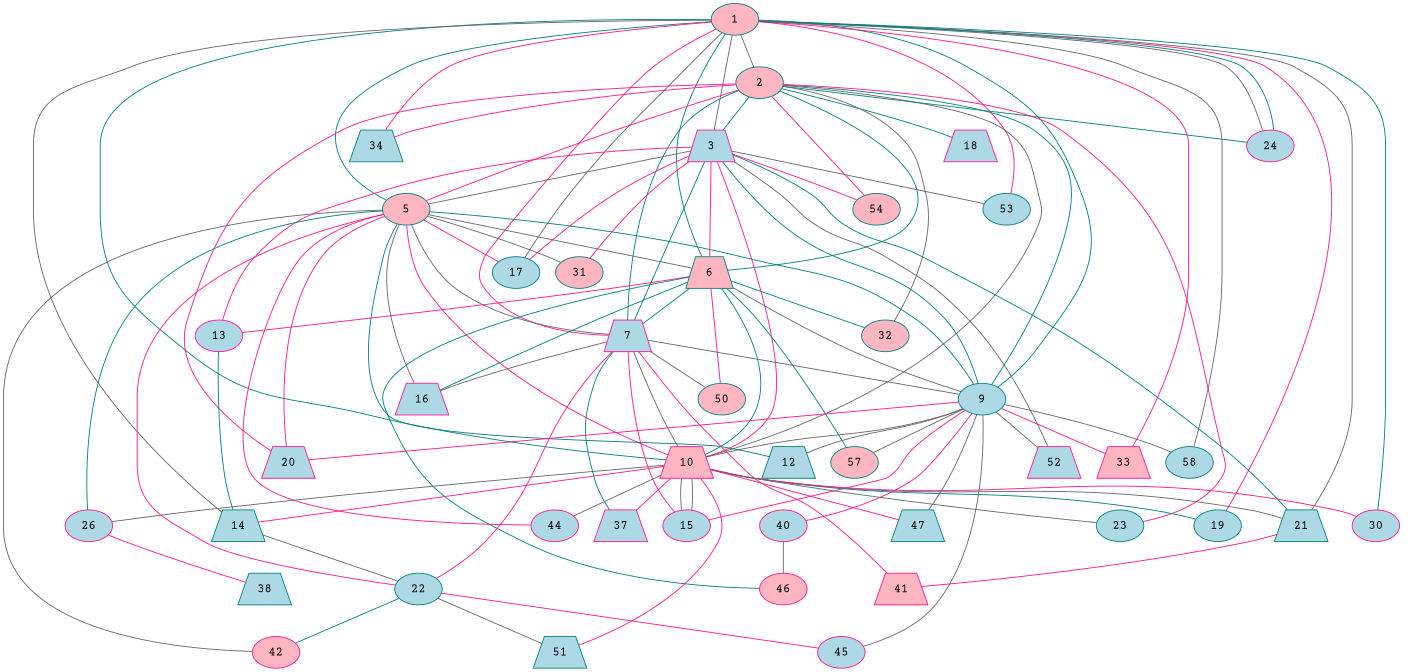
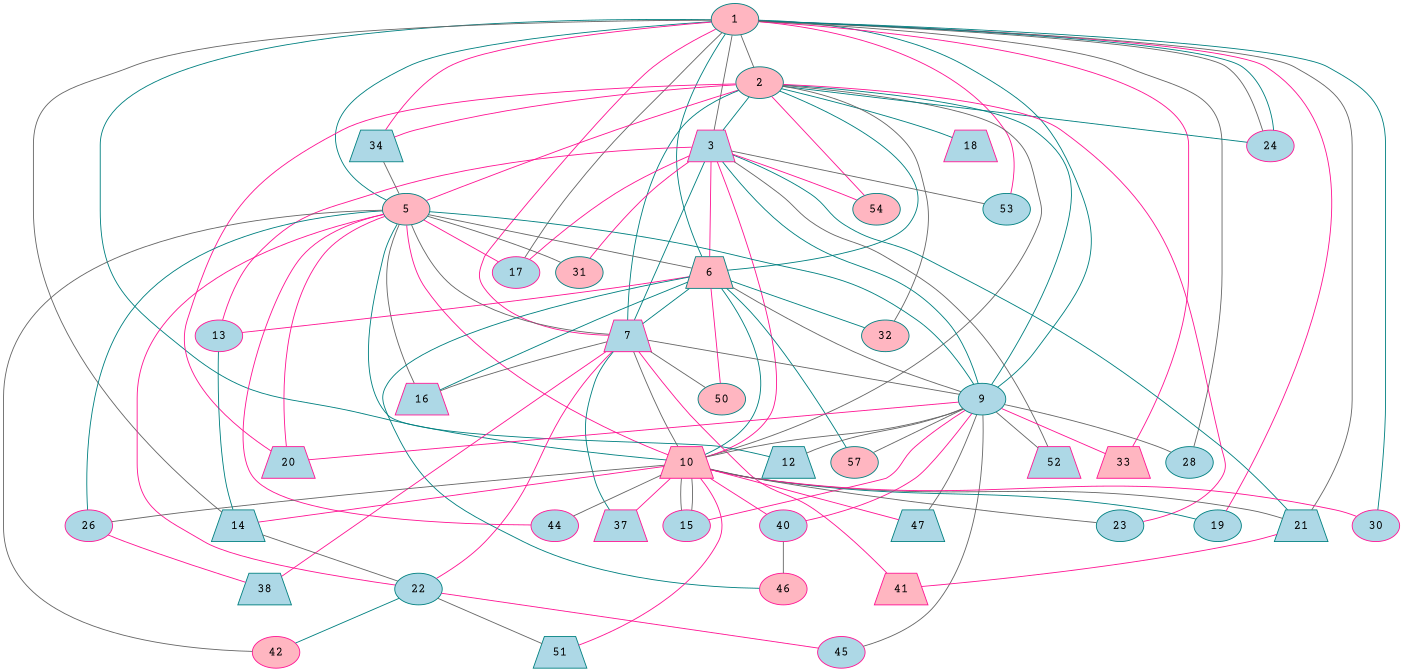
edge "3" -- "5": now "34" -- "5"
node "17": color teal -> deeppink
edge "7" -- "15": now "7" -- "38"
node "58": label "58" -> "28"
edge "10" -- "40": added
